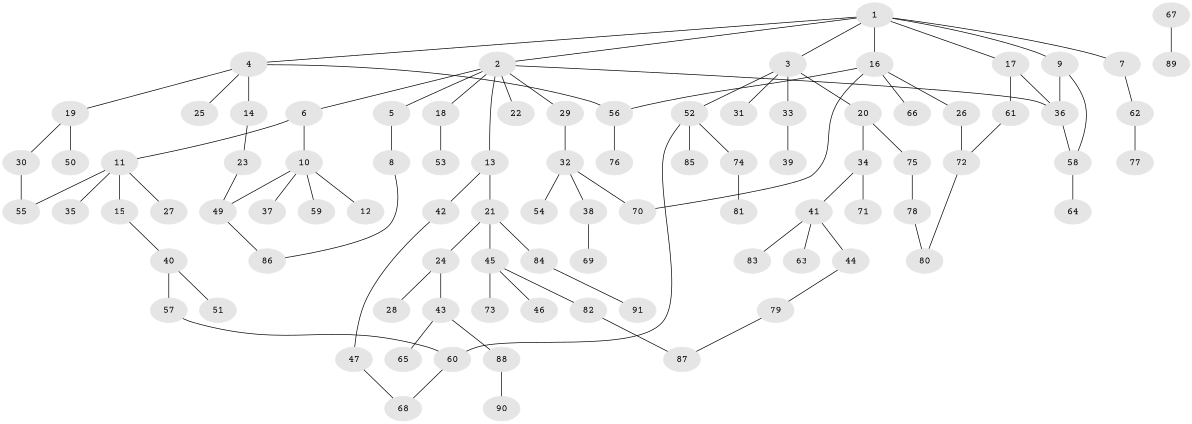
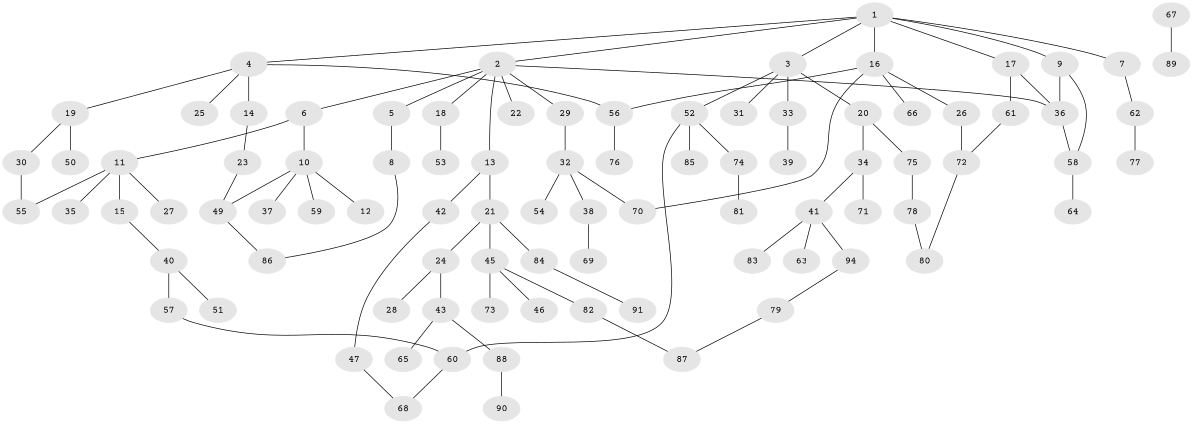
node "44": label "44" -> "94"
